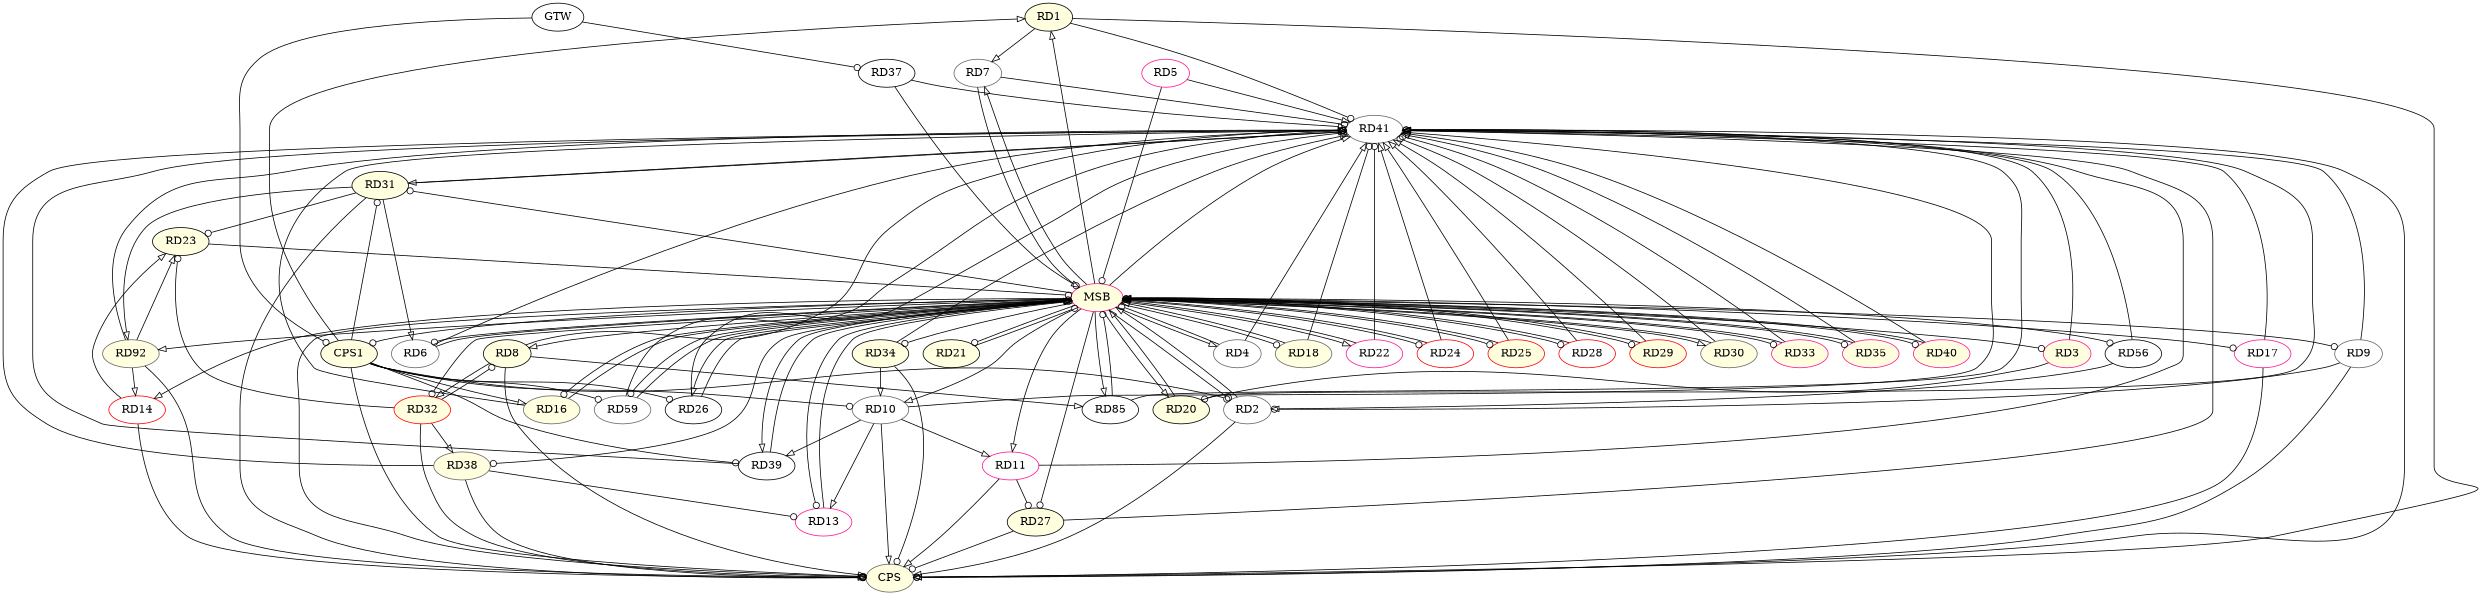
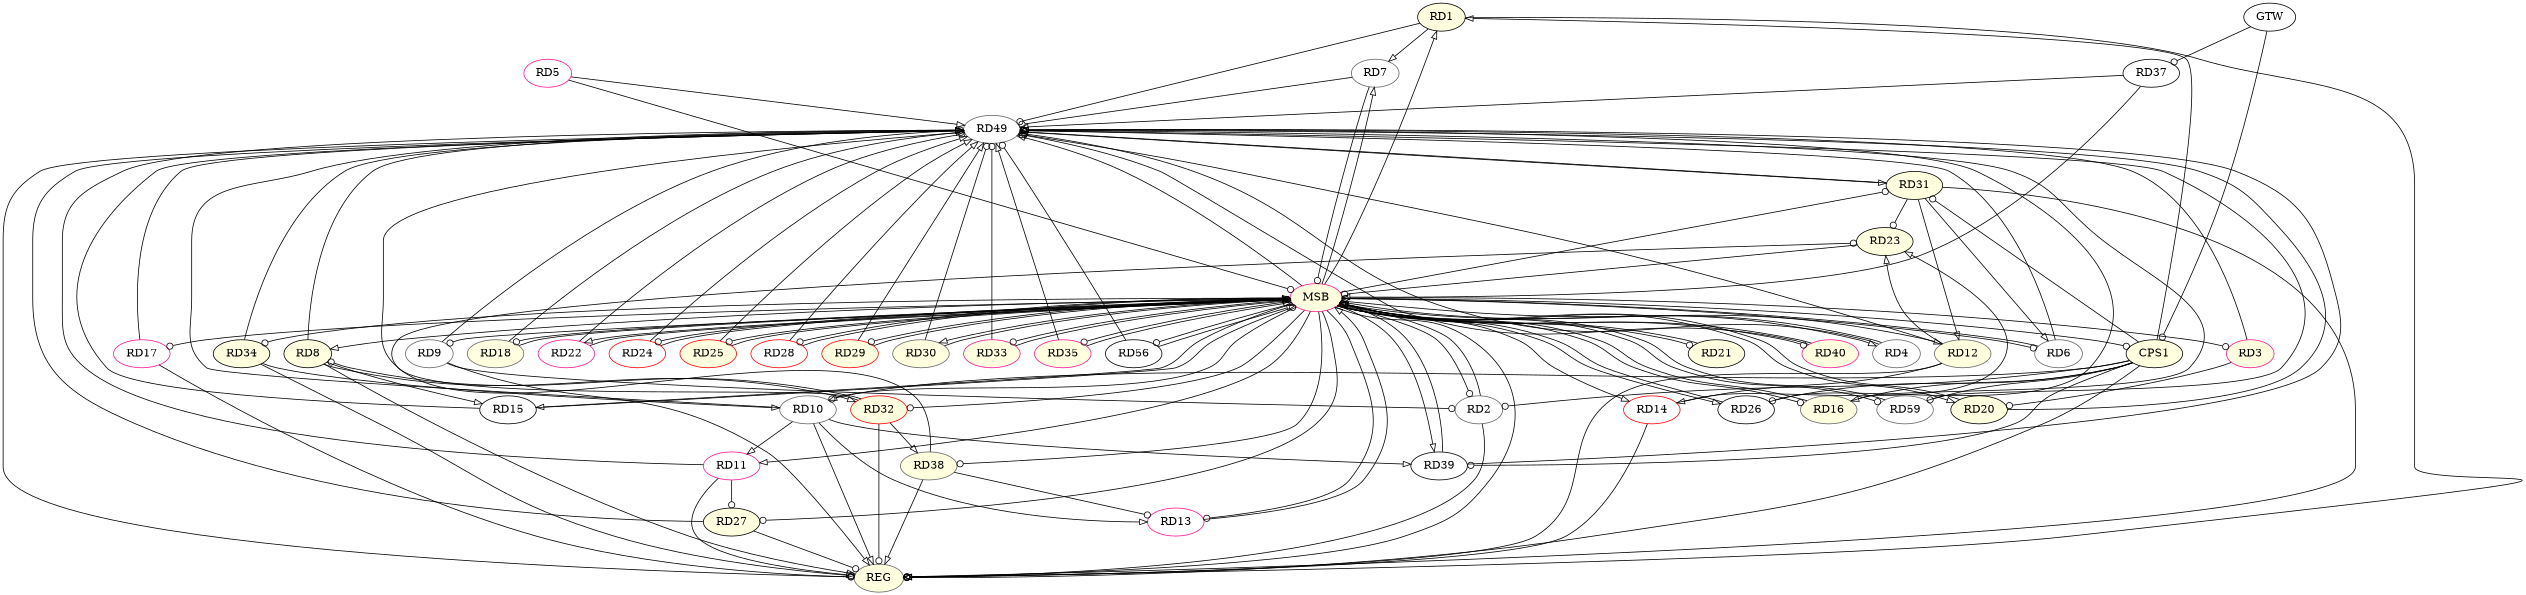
node "RD41": label "RD41" -> "RD49"
node "RD92": label "RD92" -> "RD12"
edge "RD56" -> "RD2": now "RD56" -> "MSB"
node "RD85": label "RD85" -> "RD15"
node "CPS": label "CPS" -> "REG"
